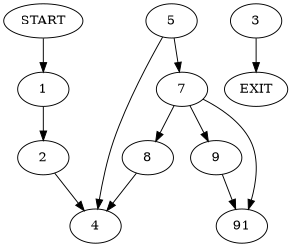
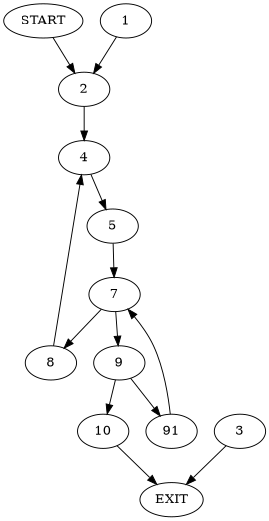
edge "START" -> "1": now "START" -> "2"
edge "5" -> "4": reversed
edge "7" -> "91": reversed
node "10": added
